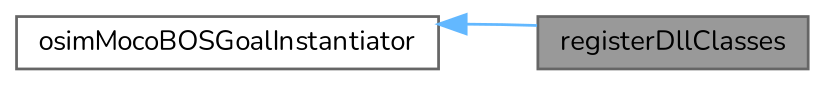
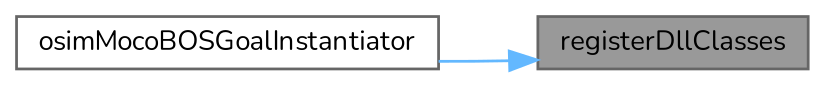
edge "registerDllClasses" -> "osimMocoBOSGoalInstantiator": reversed
